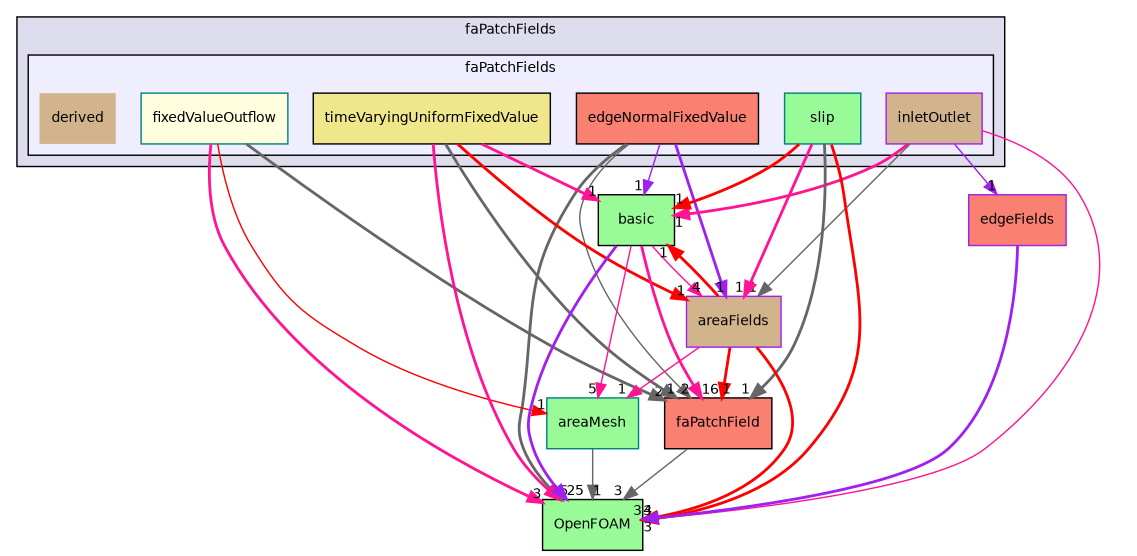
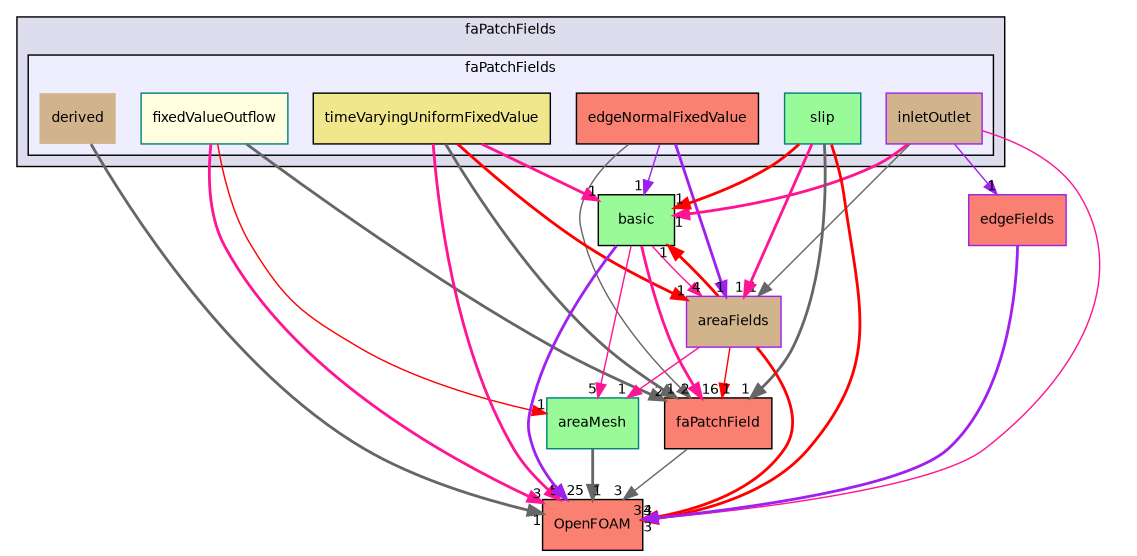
edge "edgeNormalFixedValue" -> "OpenFOAM": now "derived" -> "OpenFOAM"
edge "areaFields" -> "faPatchField": style bold -> solid
edge "areaMesh" -> "OpenFOAM": style solid -> bold
node "OpenFOAM": fillcolor palegreen -> salmon
